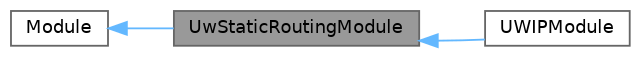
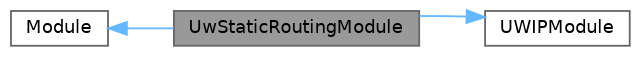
edge "UWIPModule" -> "UwStaticRoutingModule": reversed
